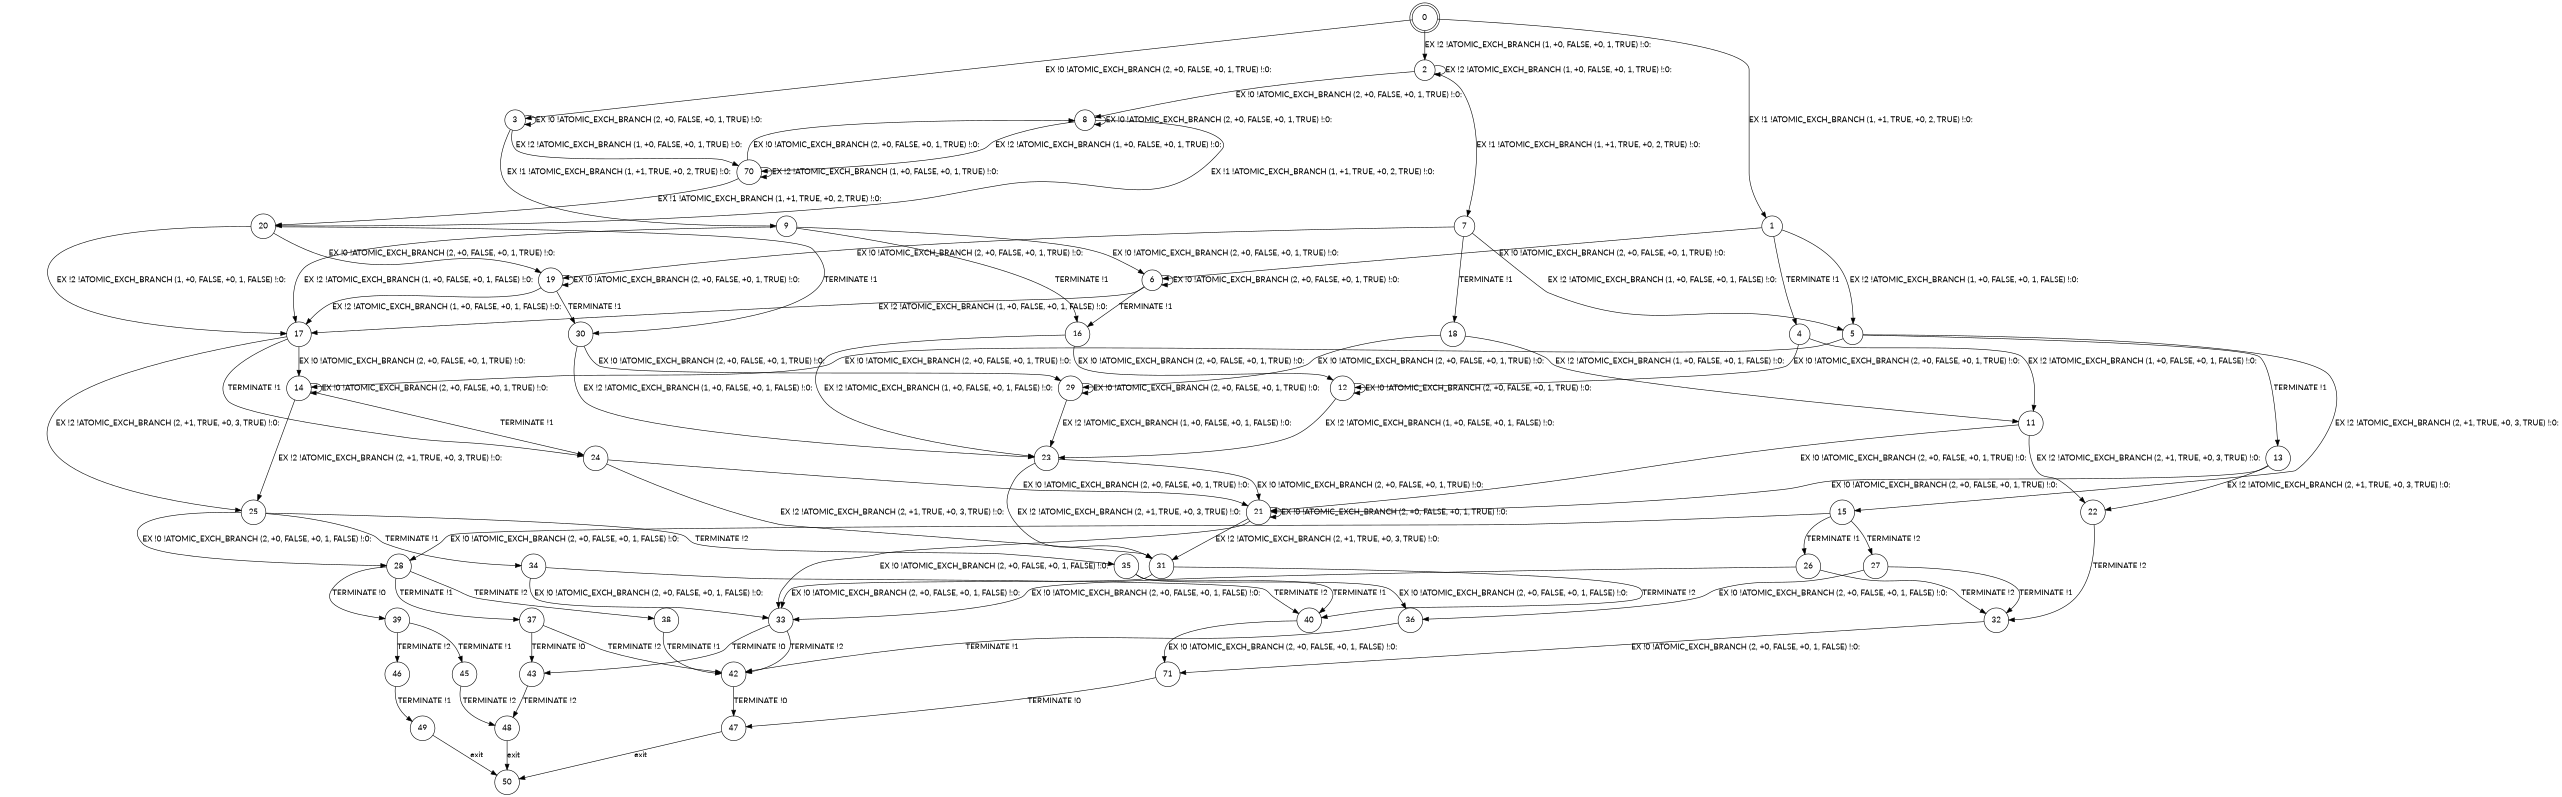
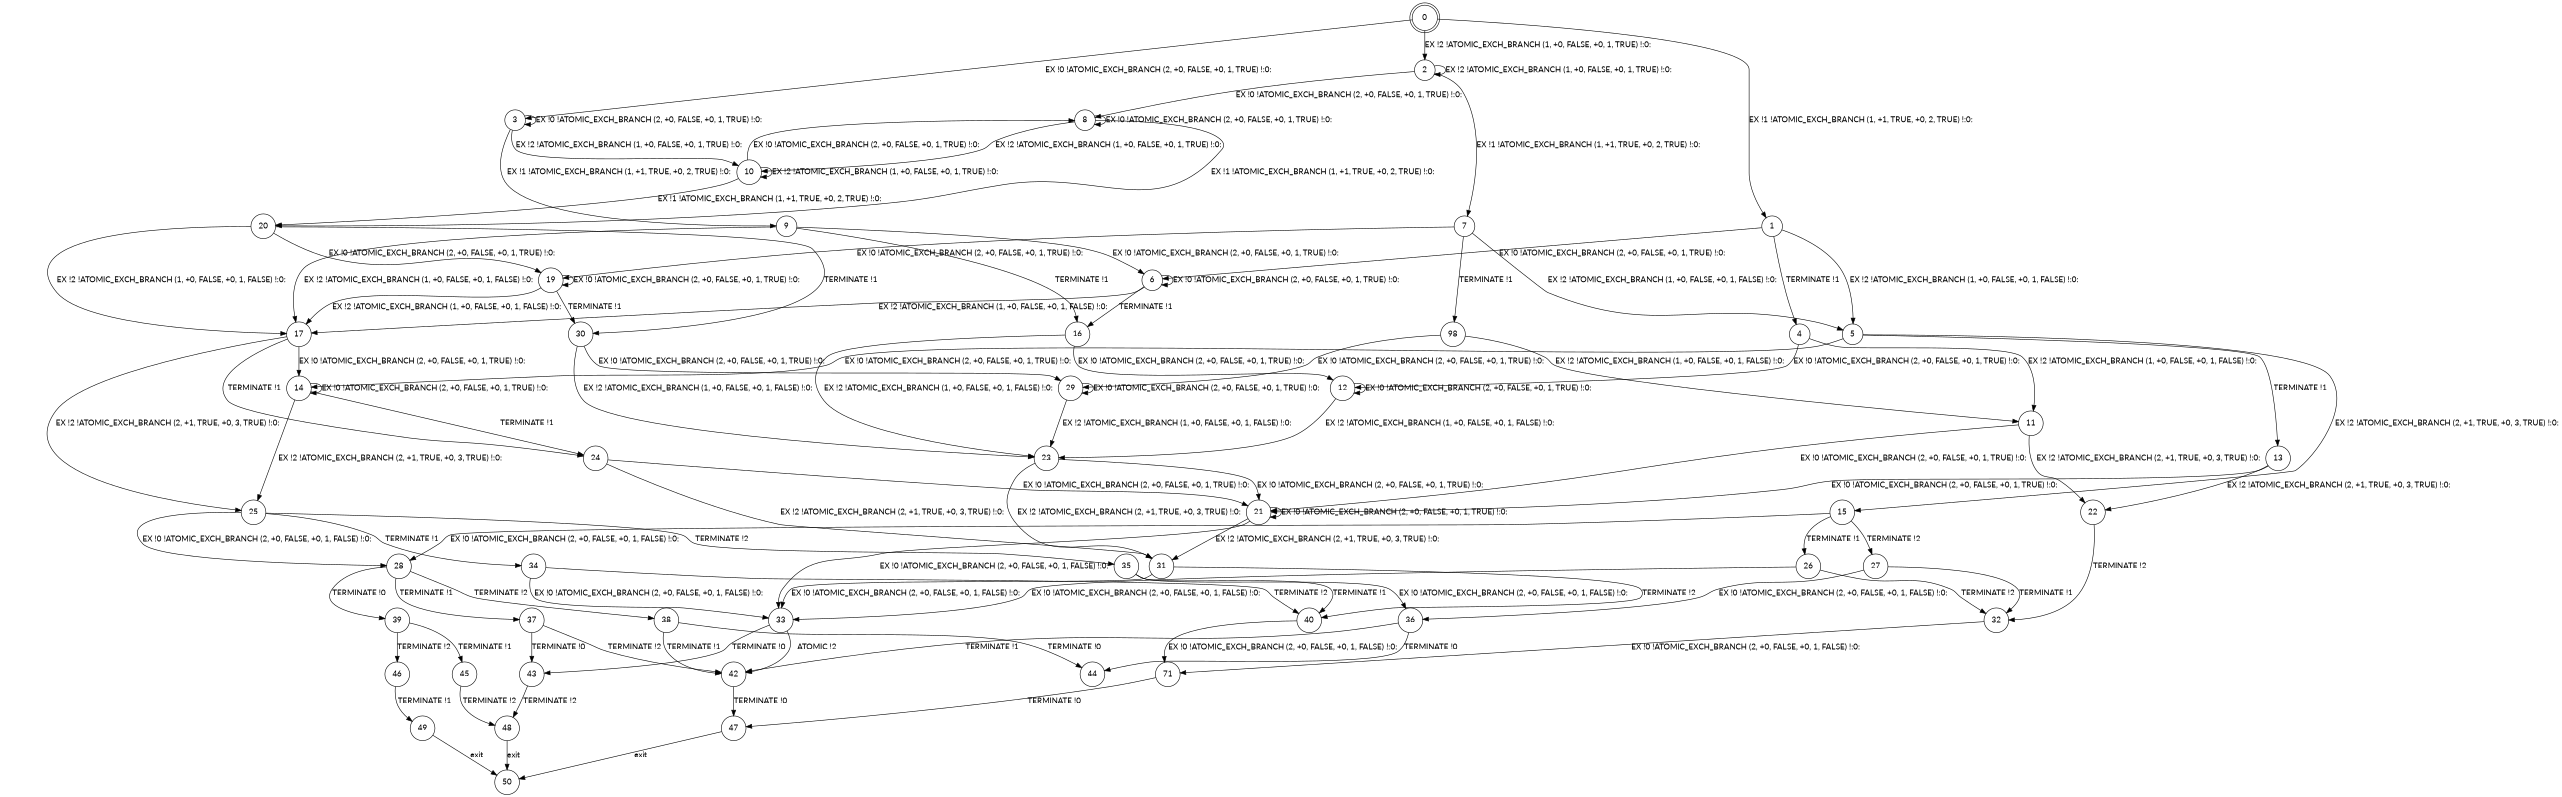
node "70": label "70" -> "10"
node "18": label "18" -> "98"
edge "33" -> "42": label "TERMINATE !2" -> "ATOMIC !2"
node "44": added
